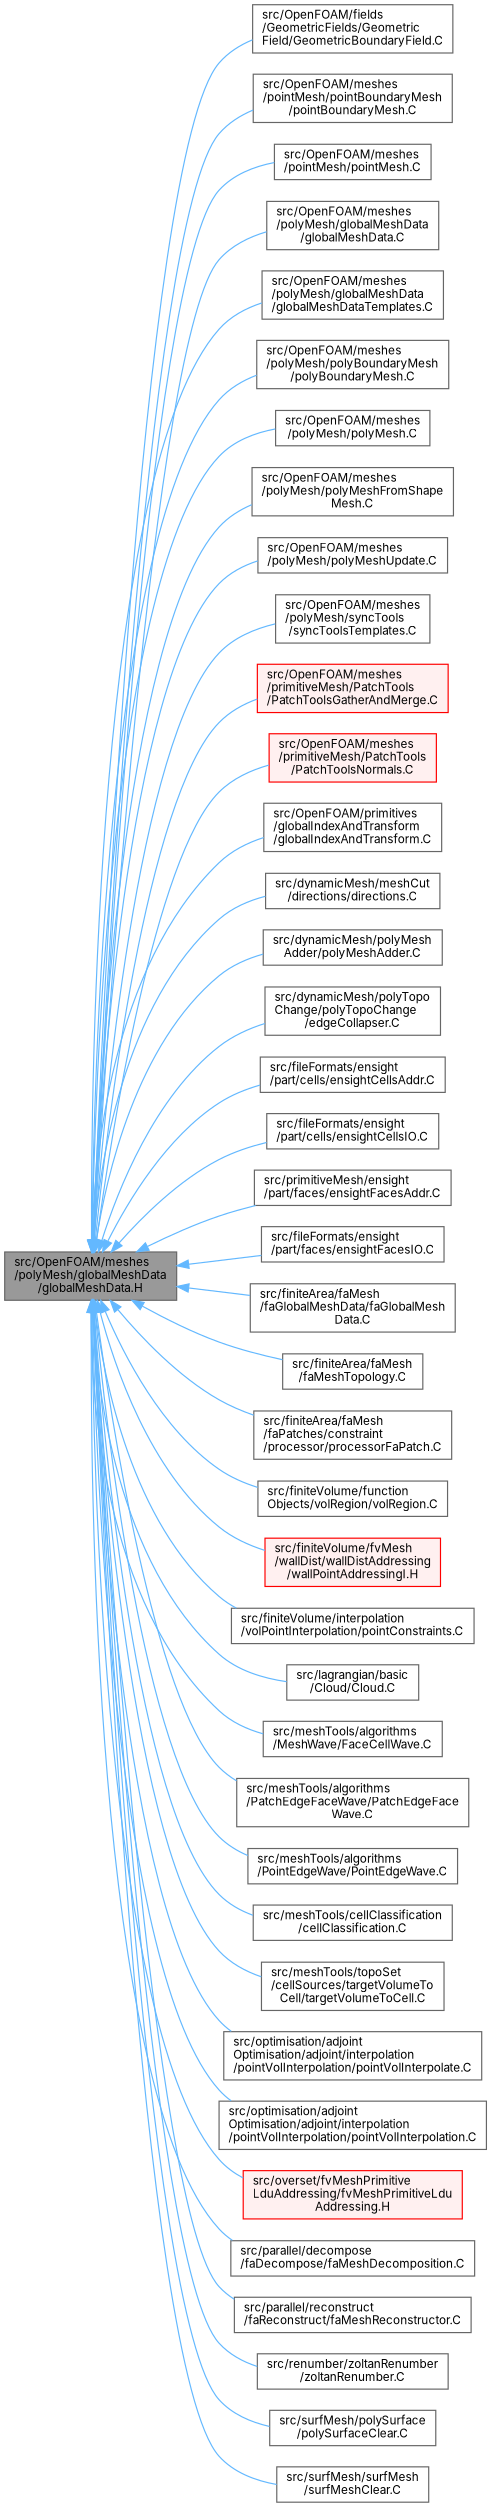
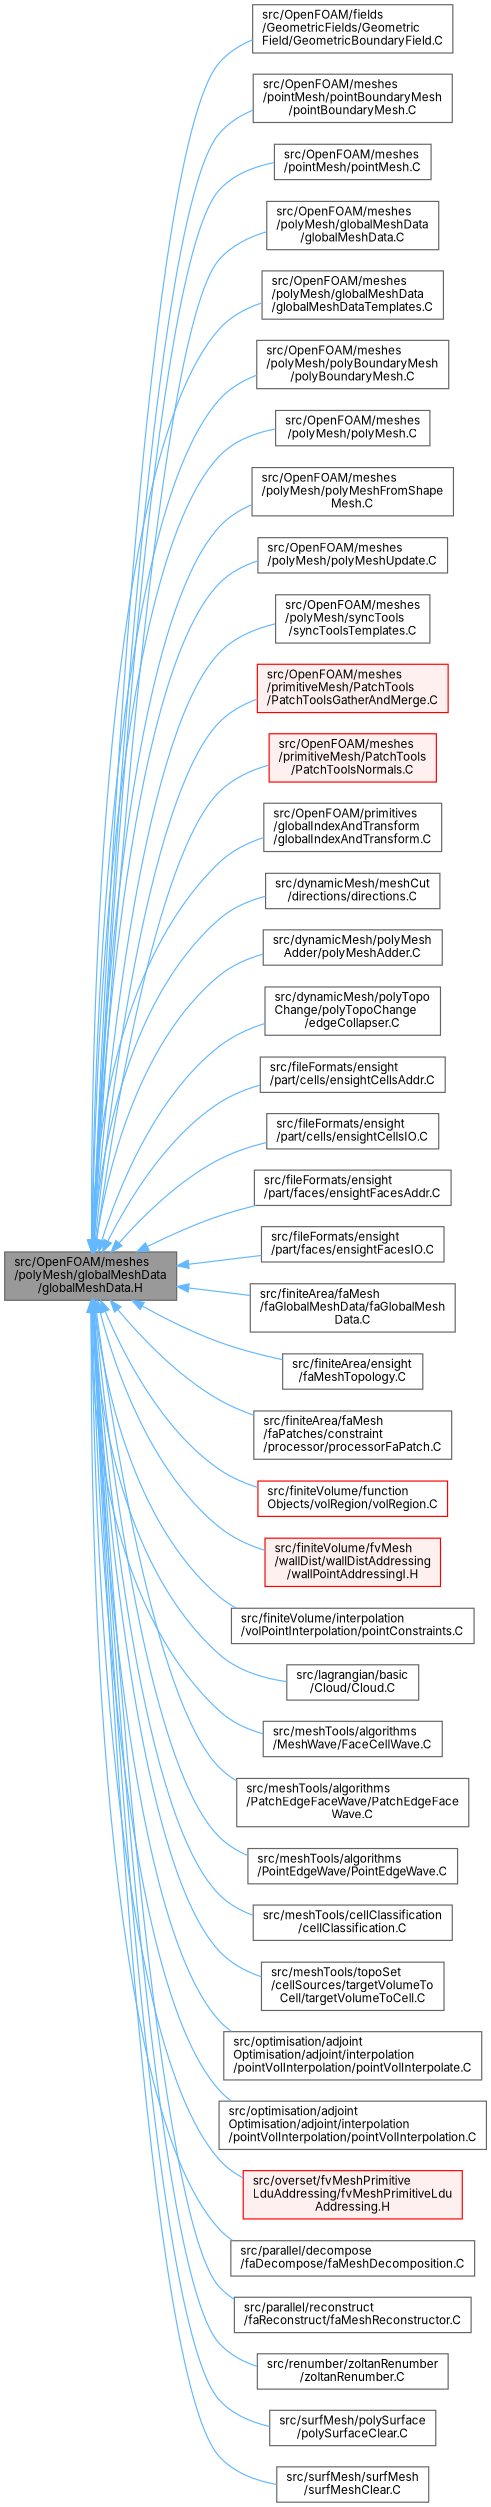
node "src/primitiveMesh/ensight /part/faces/ensightFacesAddr.C": label "src/primitiveMesh/ensight /part/faces/ensightFacesAddr.C" -> "src/fileFormats/ensight /part/faces/ensightFacesAddr.C"
node "src/finiteArea/faMesh /faMeshTopology.C": label "src/finiteArea/faMesh /faMeshTopology.C" -> "src/finiteArea/ensight /faMeshTopology.C"
node "src/finiteVolume/function Objects/volRegion/volRegion.C": color grey40 -> red
